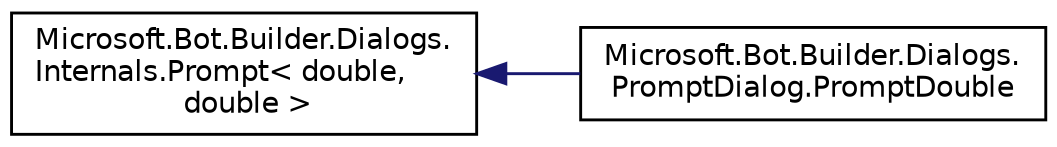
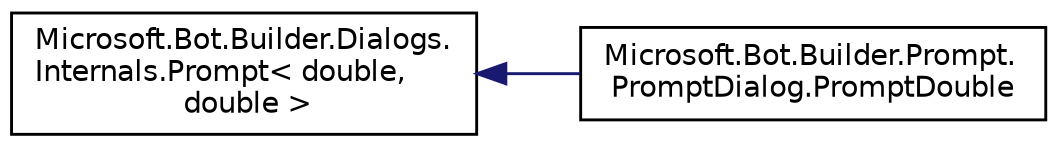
node "Microsoft.Bot.Builder.Dialogs. PromptDialog.PromptDouble": label "Microsoft.Bot.Builder.Dialogs. PromptDialog.PromptDouble" -> "Microsoft.Bot.Builder.Prompt. PromptDialog.PromptDouble"
